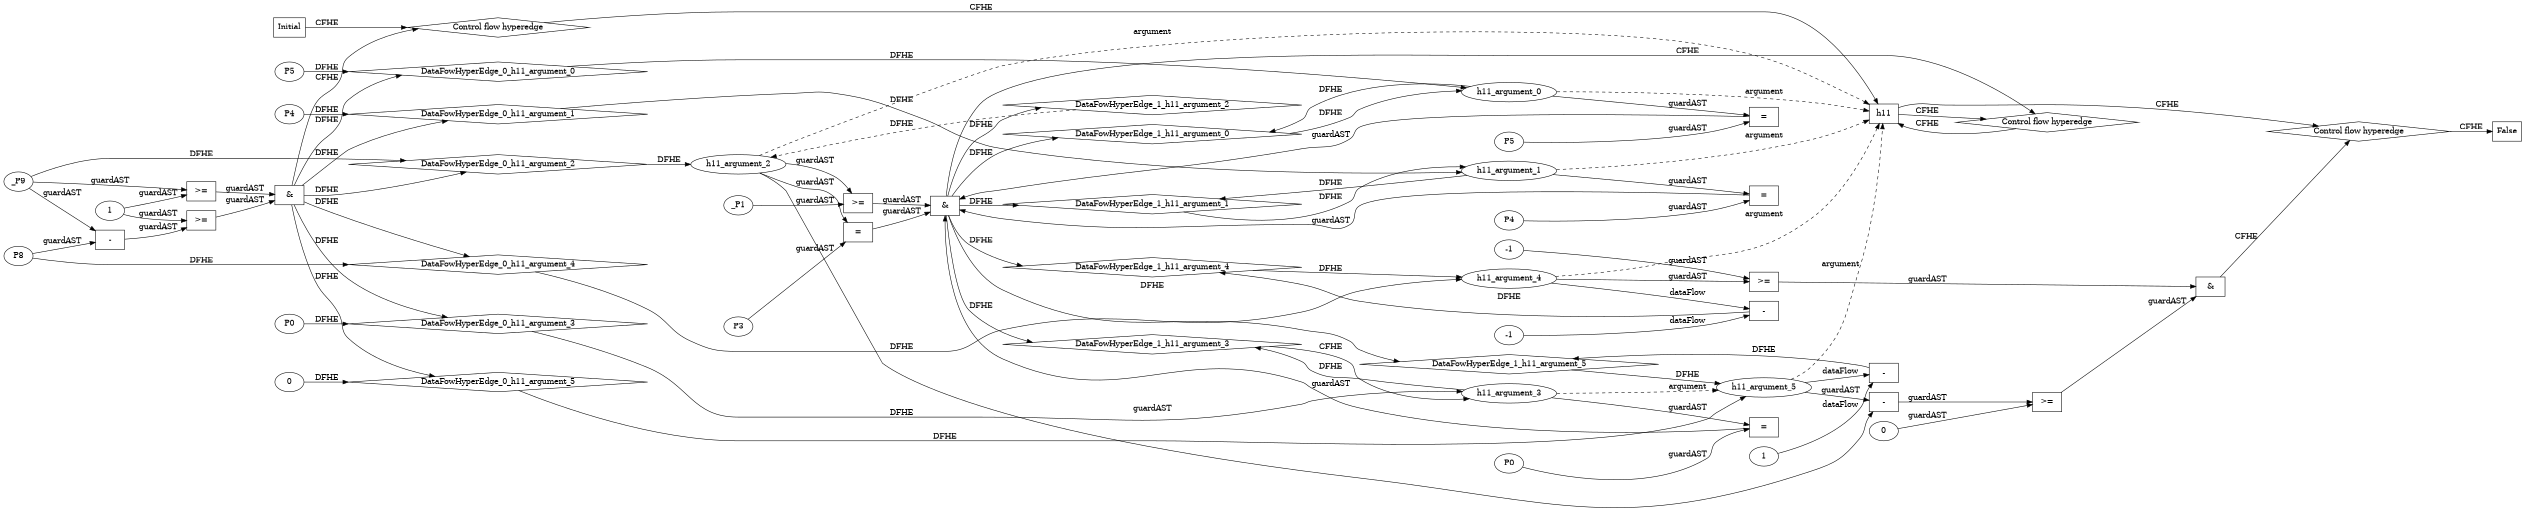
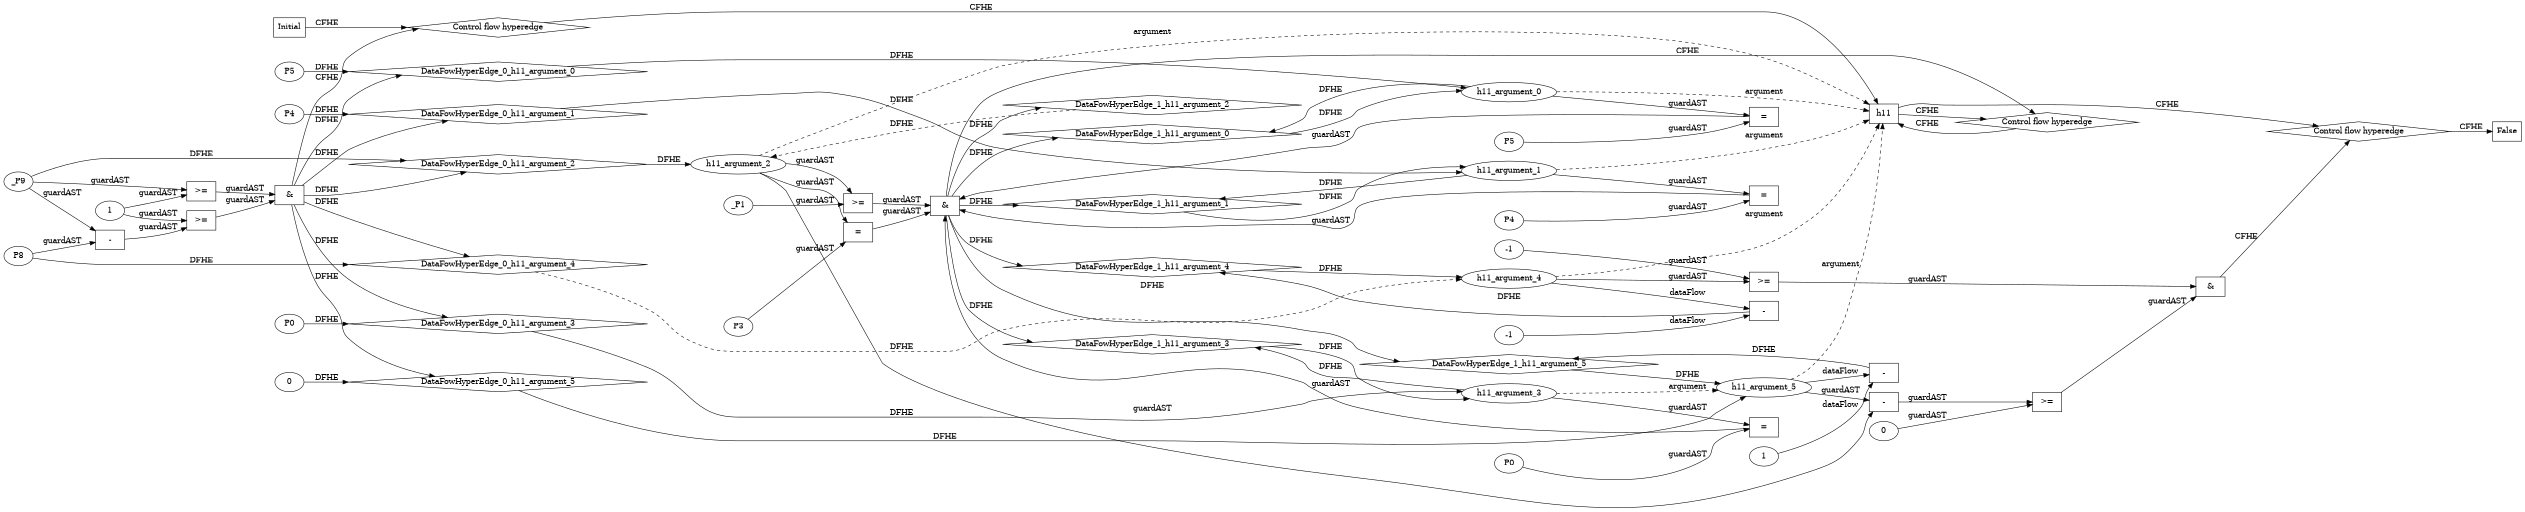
edge "DataFowHyperEdge_0_h11_argument_4" -> "h11_argument_4": style solid -> dashed
edge "DataFowHyperEdge_1_h11_argument_3" -> "h11_argument_3": label "CFHE" -> "DFHE"
